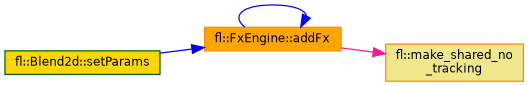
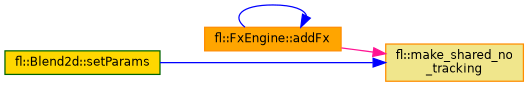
edge "fl::Blend2d::setParams" -> "fl::FxEngine::addFx": now "fl::Blend2d::setParams" -> "fl::make_shared_no _tracking"
